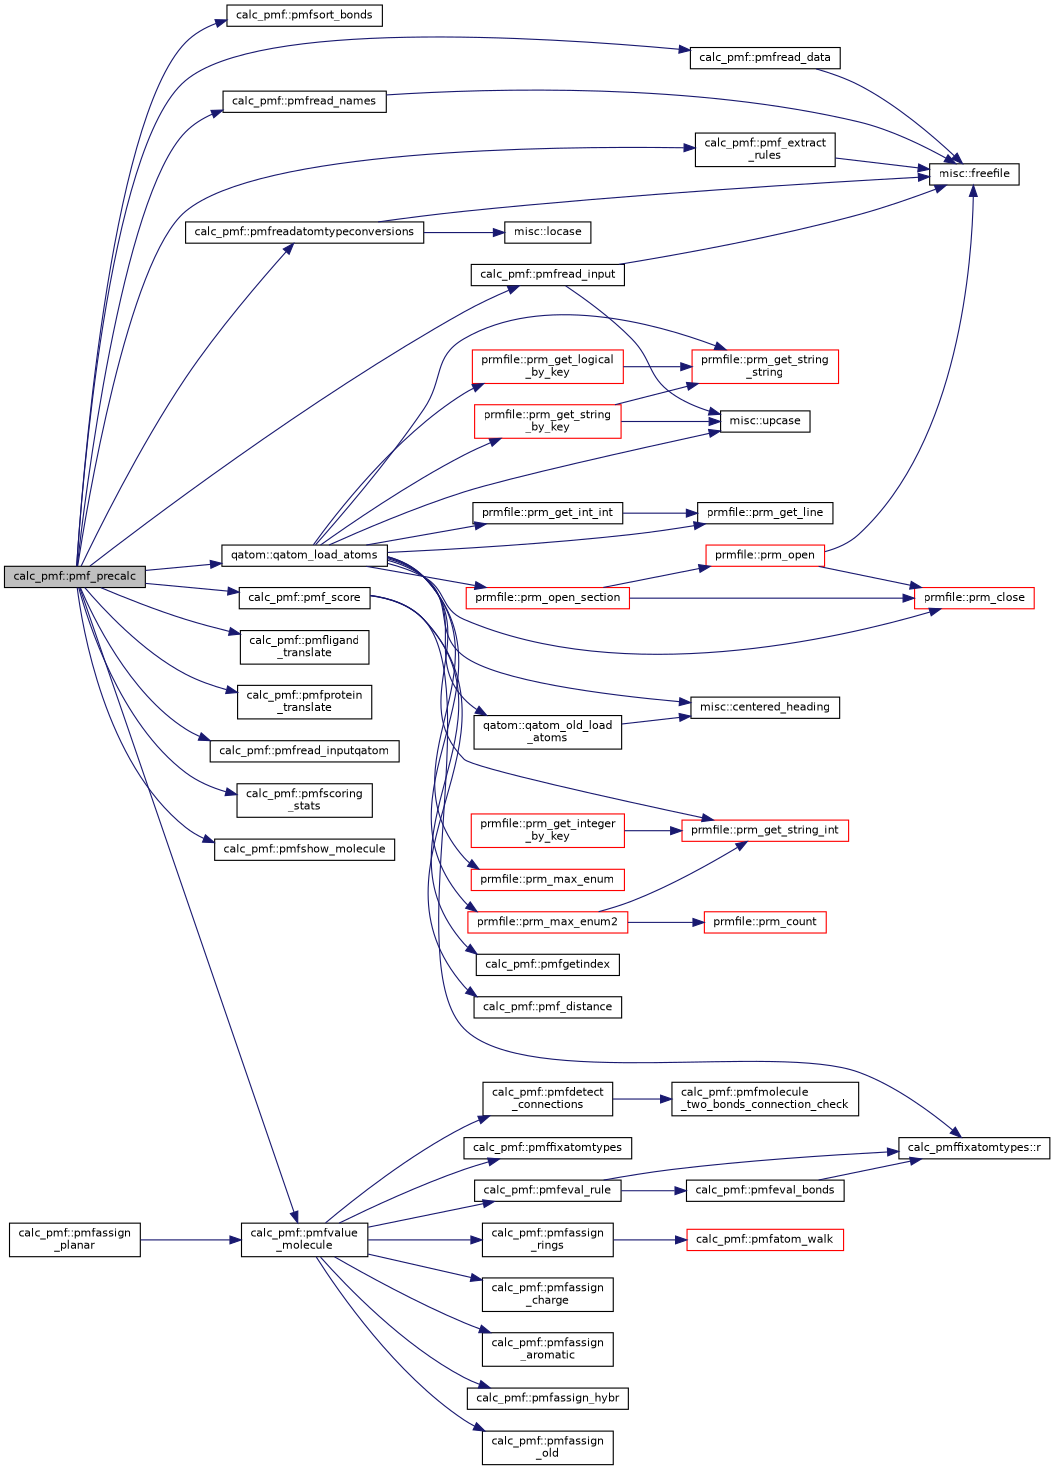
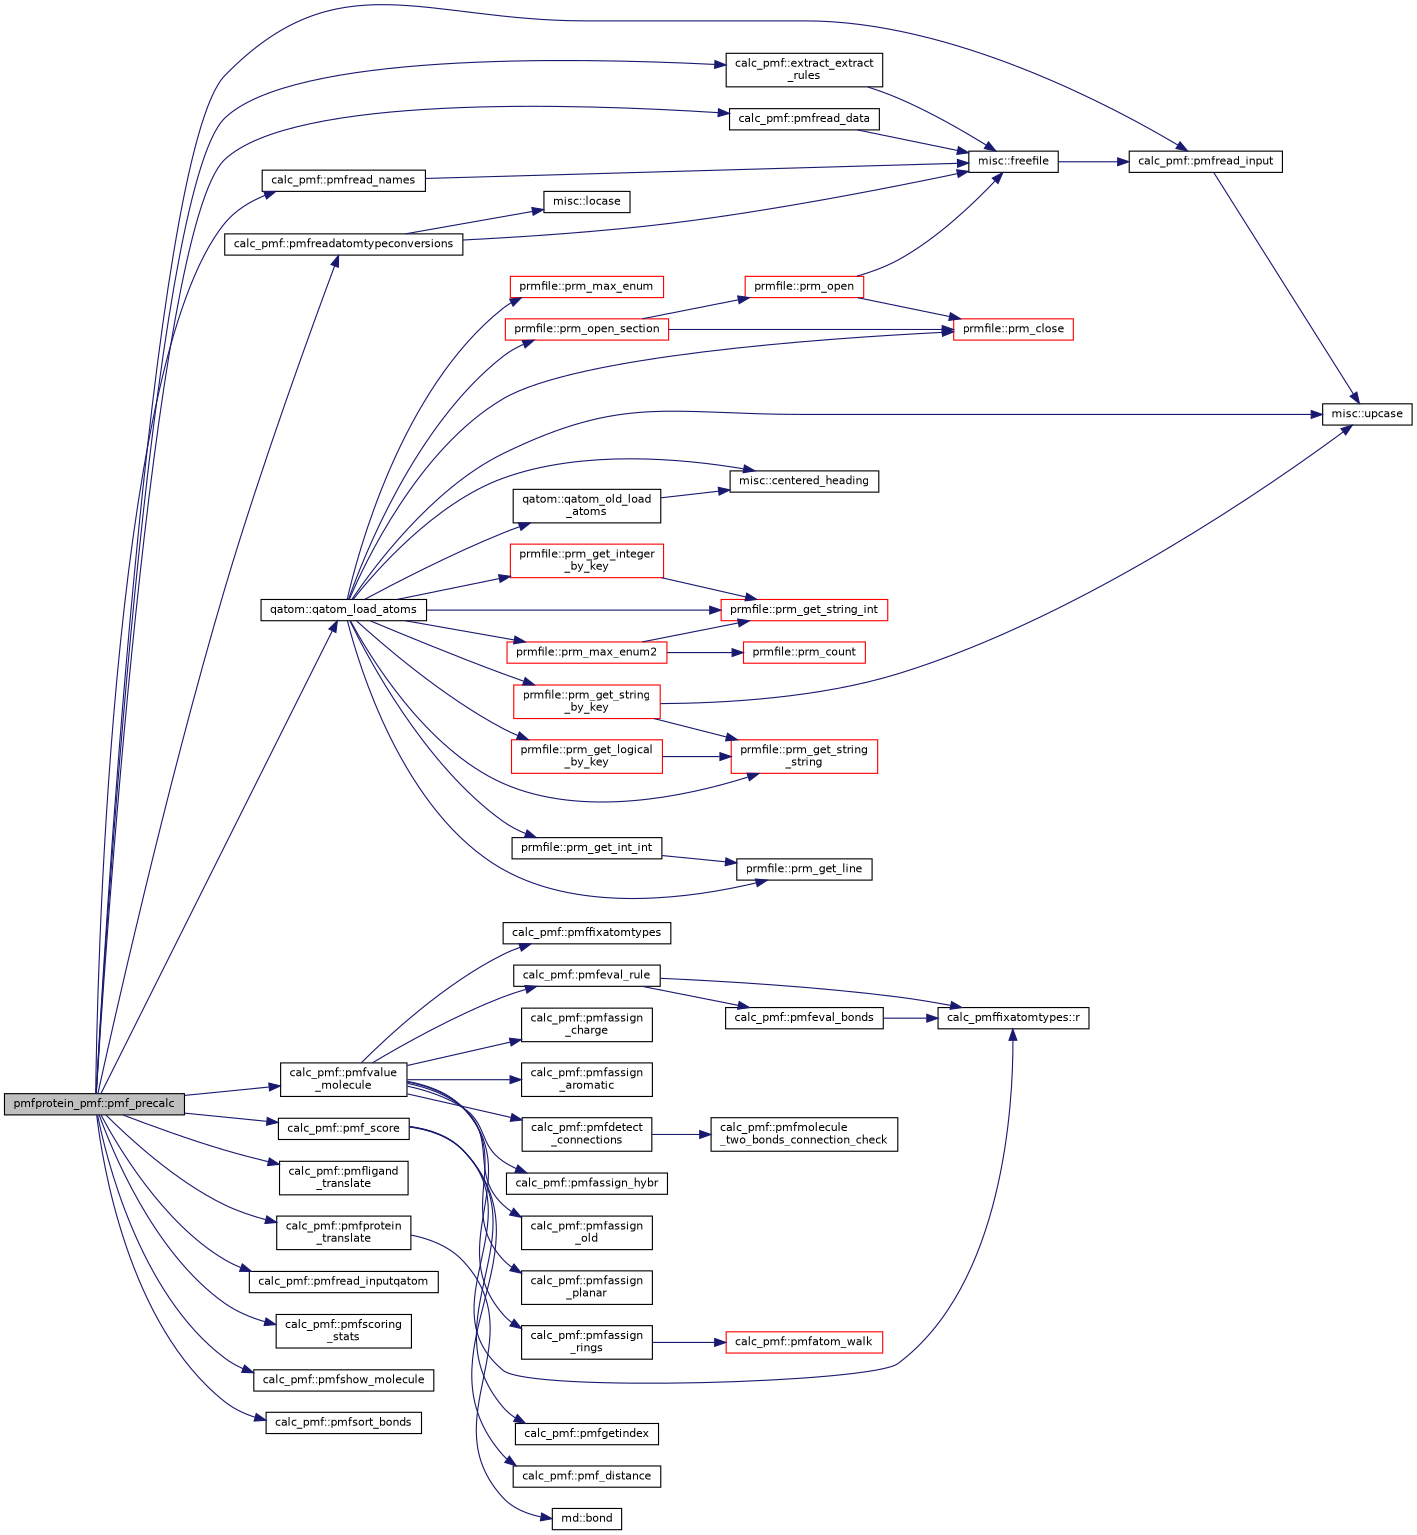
node "calc_pmf::pmf_extract _rules": label "calc_pmf::pmf_extract _rules" -> "calc_pmf::extract_extract _rules"
edge "calc_pmf::pmfread_input" -> "misc::freefile": reversed
node "calc_pmf::pmf_precalc": label "calc_pmf::pmf_precalc" -> "pmfprotein_pmf::pmf_precalc"
edge "qatom::qatom_load_atoms" -> "prmfile::prm_get_integer _by_key": added
edge "calc_pmf::pmfassign _planar" -> "calc_pmf::pmfvalue _molecule": reversed
node "md::bond": added
